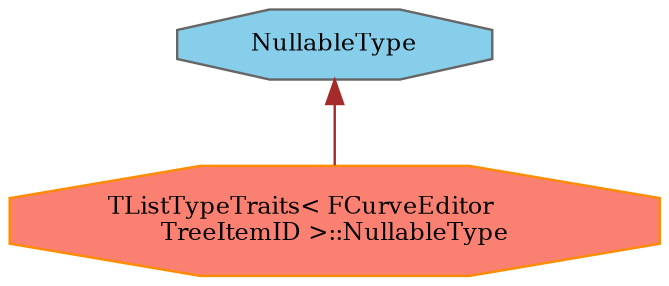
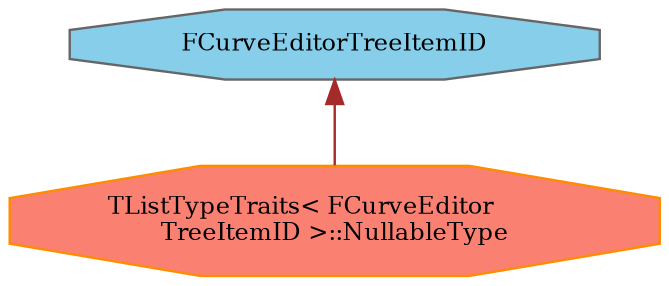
node "NullableType": label "NullableType" -> "FCurveEditorTreeItemID"
